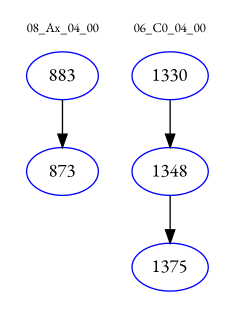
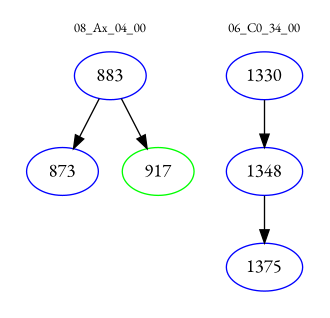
cluster "06_C0_04_00": label "06_C0_04_00" -> "06_C0_34_00"
node "917": added
